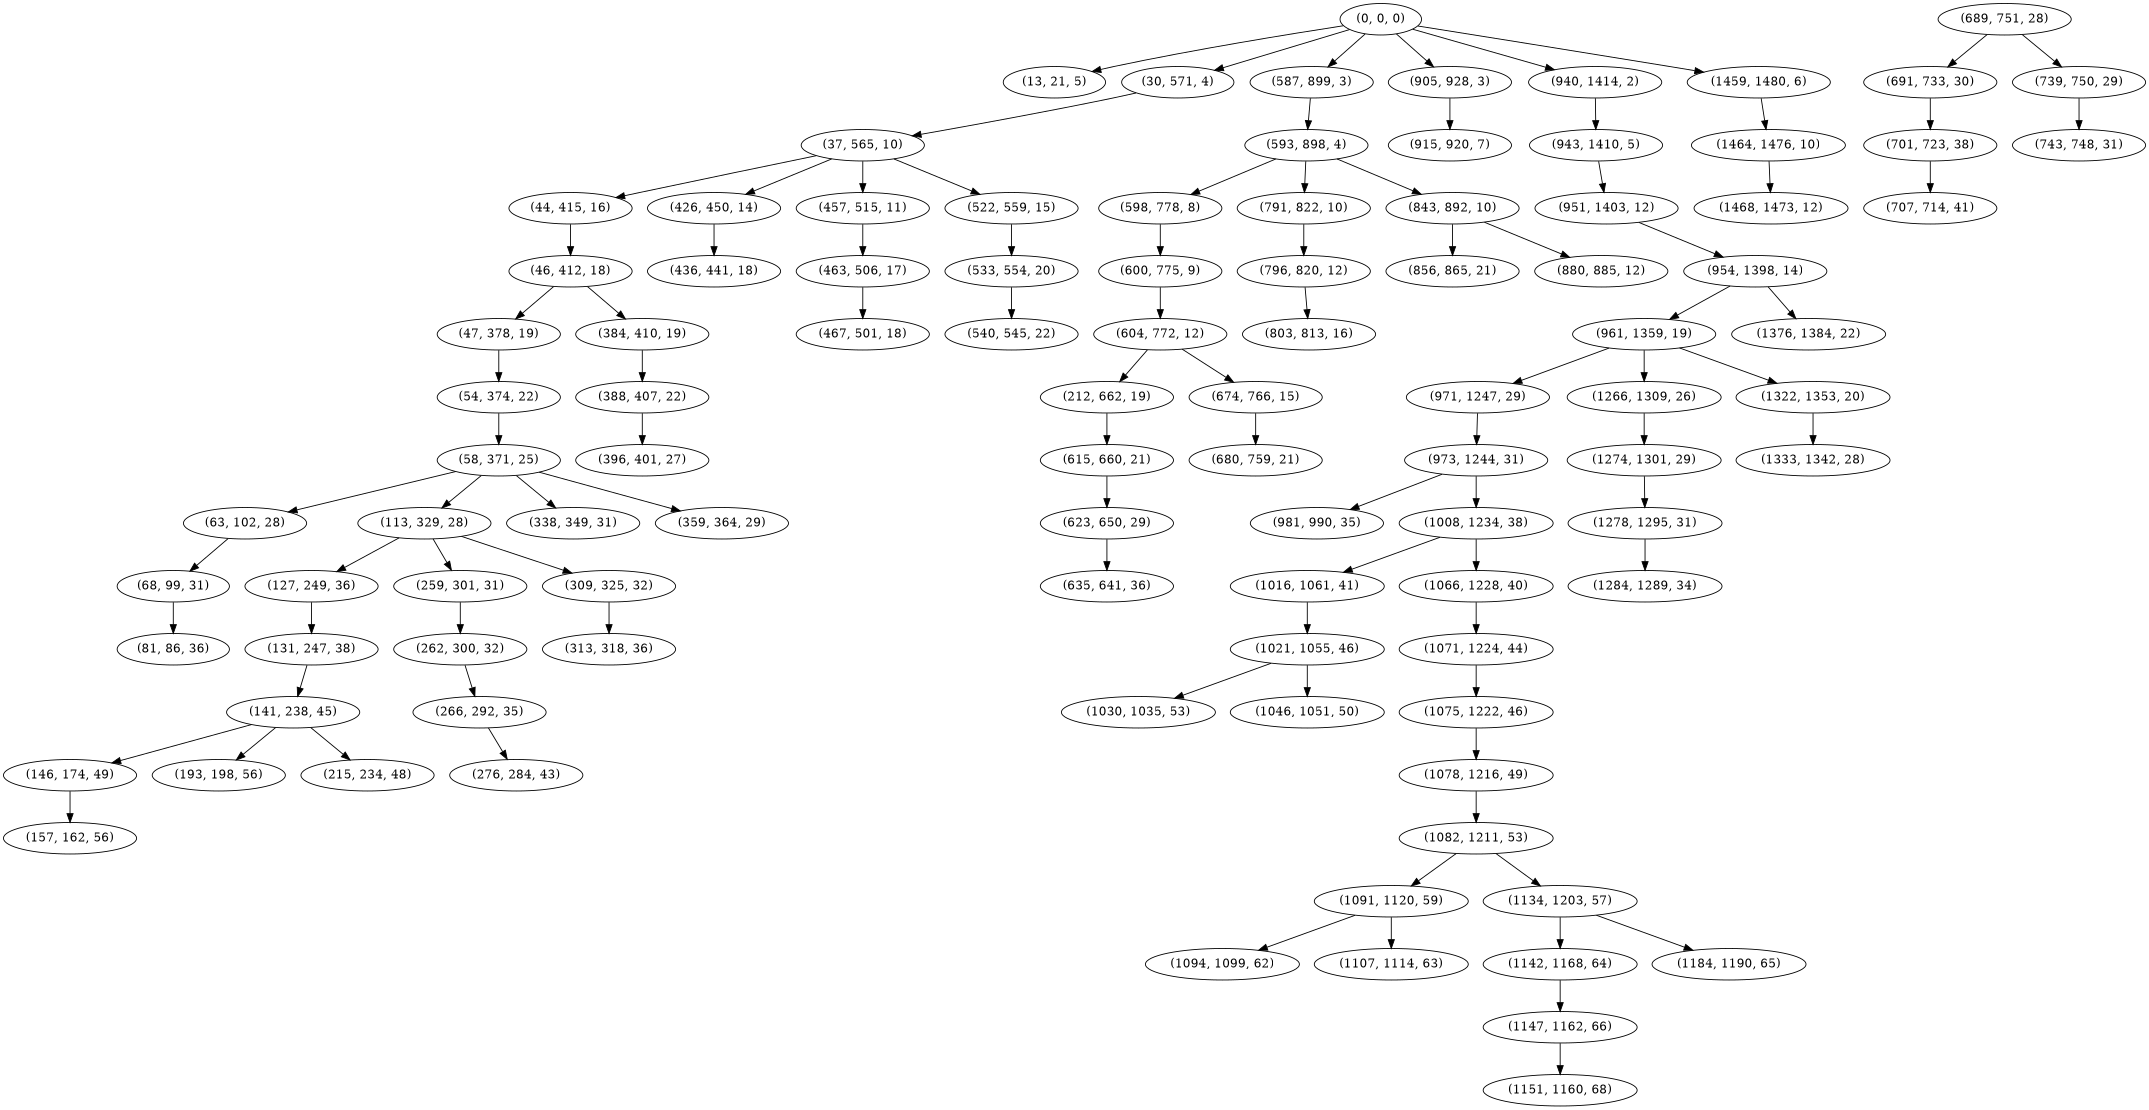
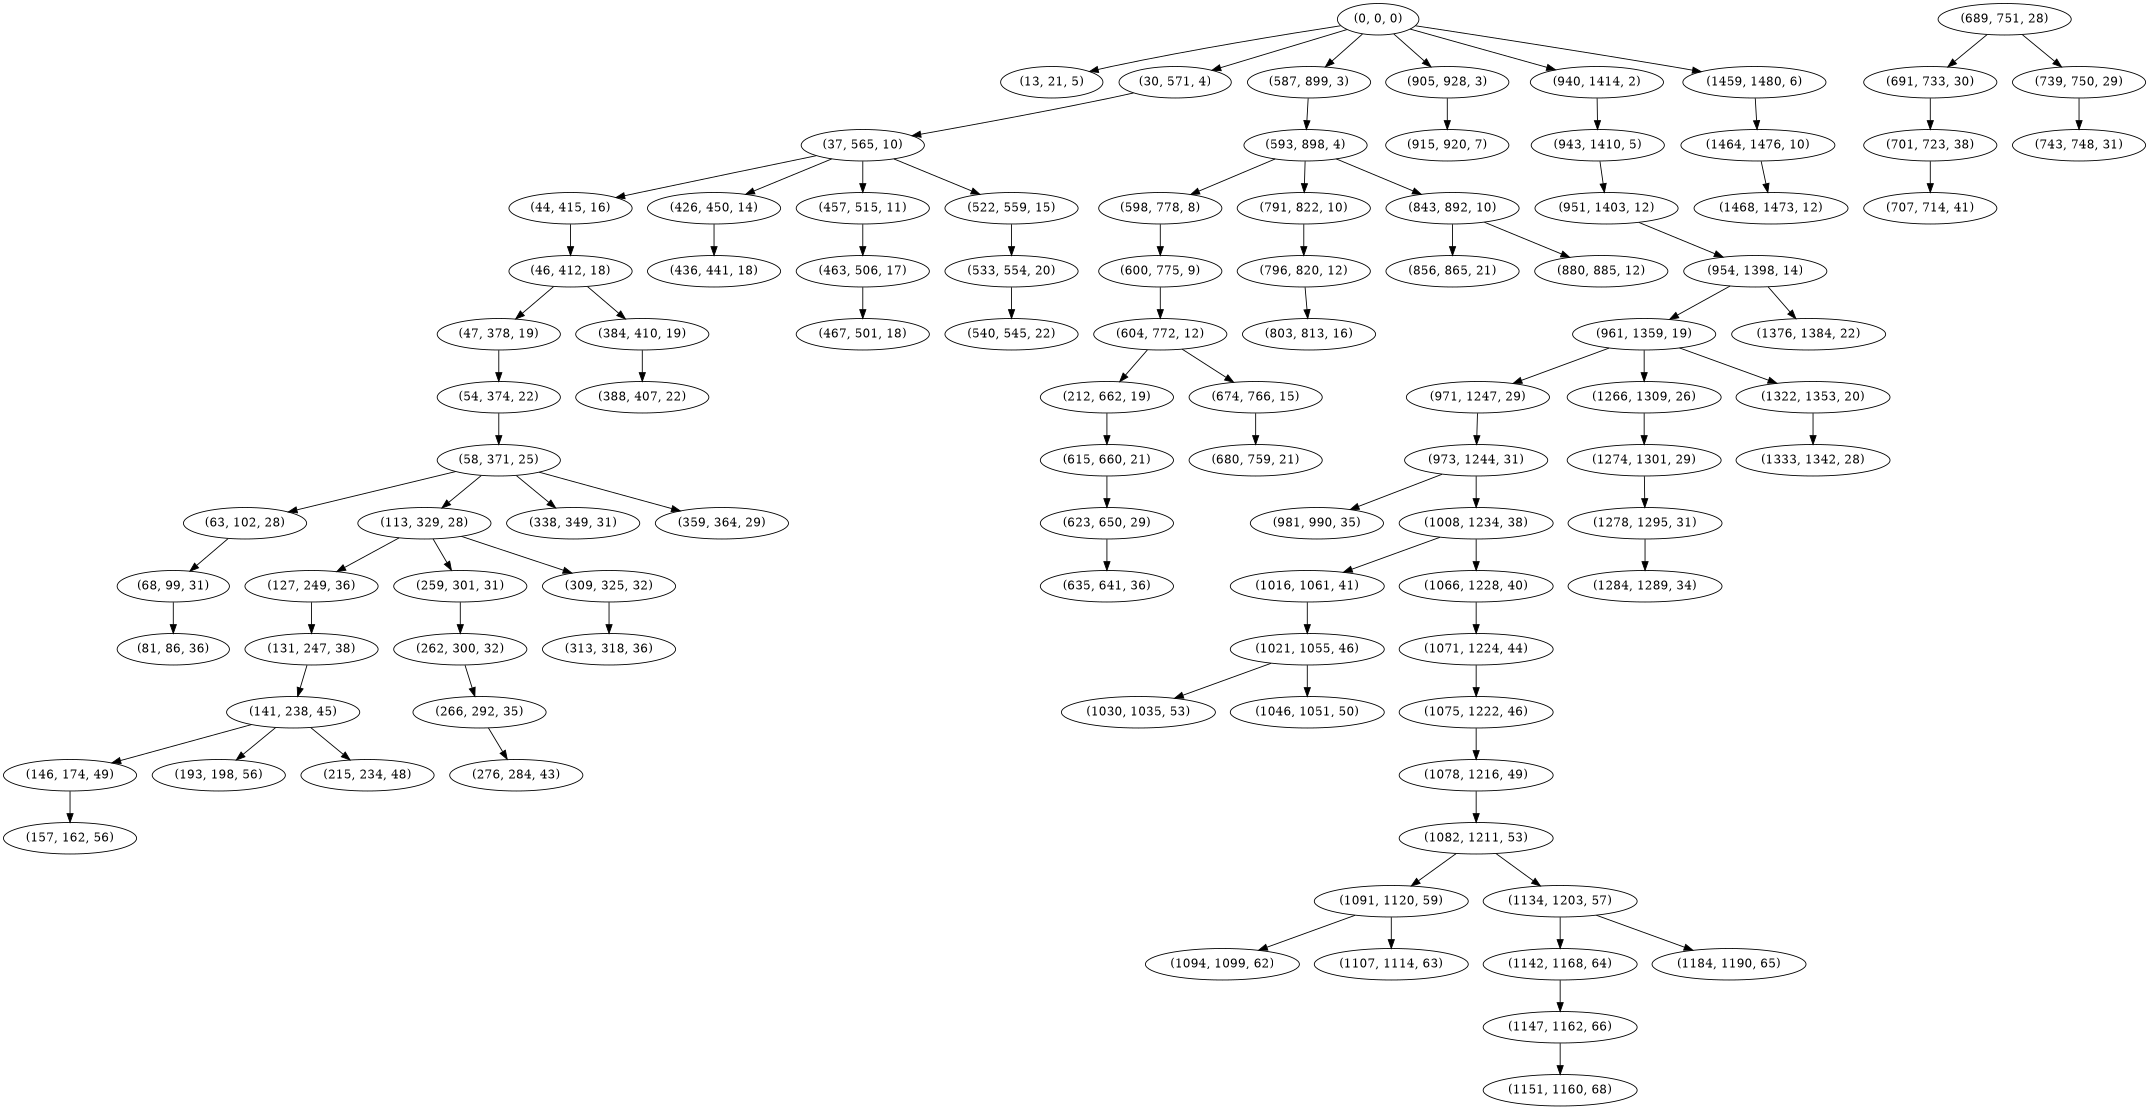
node "(396, 401, 27)": removed
